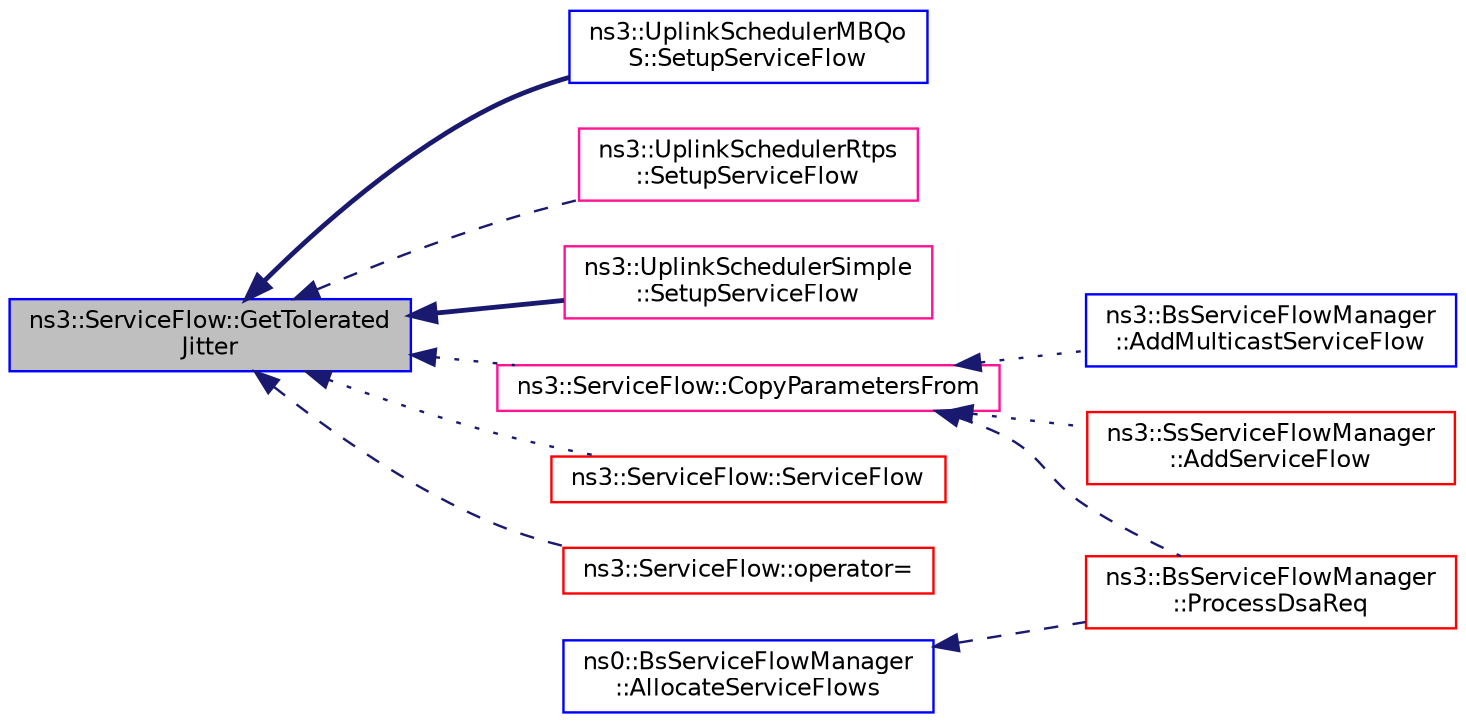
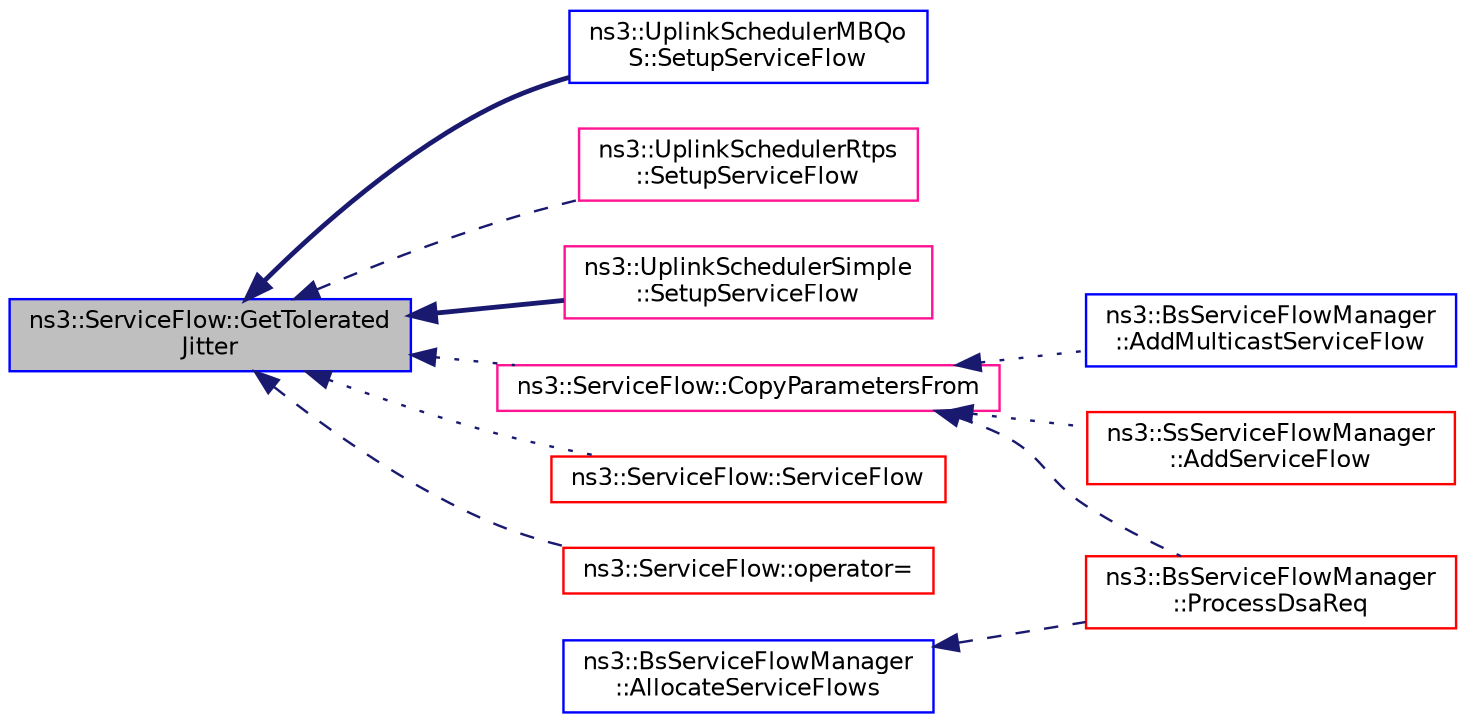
node "ns0::BsServiceFlowManager ::AllocateServiceFlows": label "ns0::BsServiceFlowManager ::AllocateServiceFlows" -> "ns3::BsServiceFlowManager ::AllocateServiceFlows"
